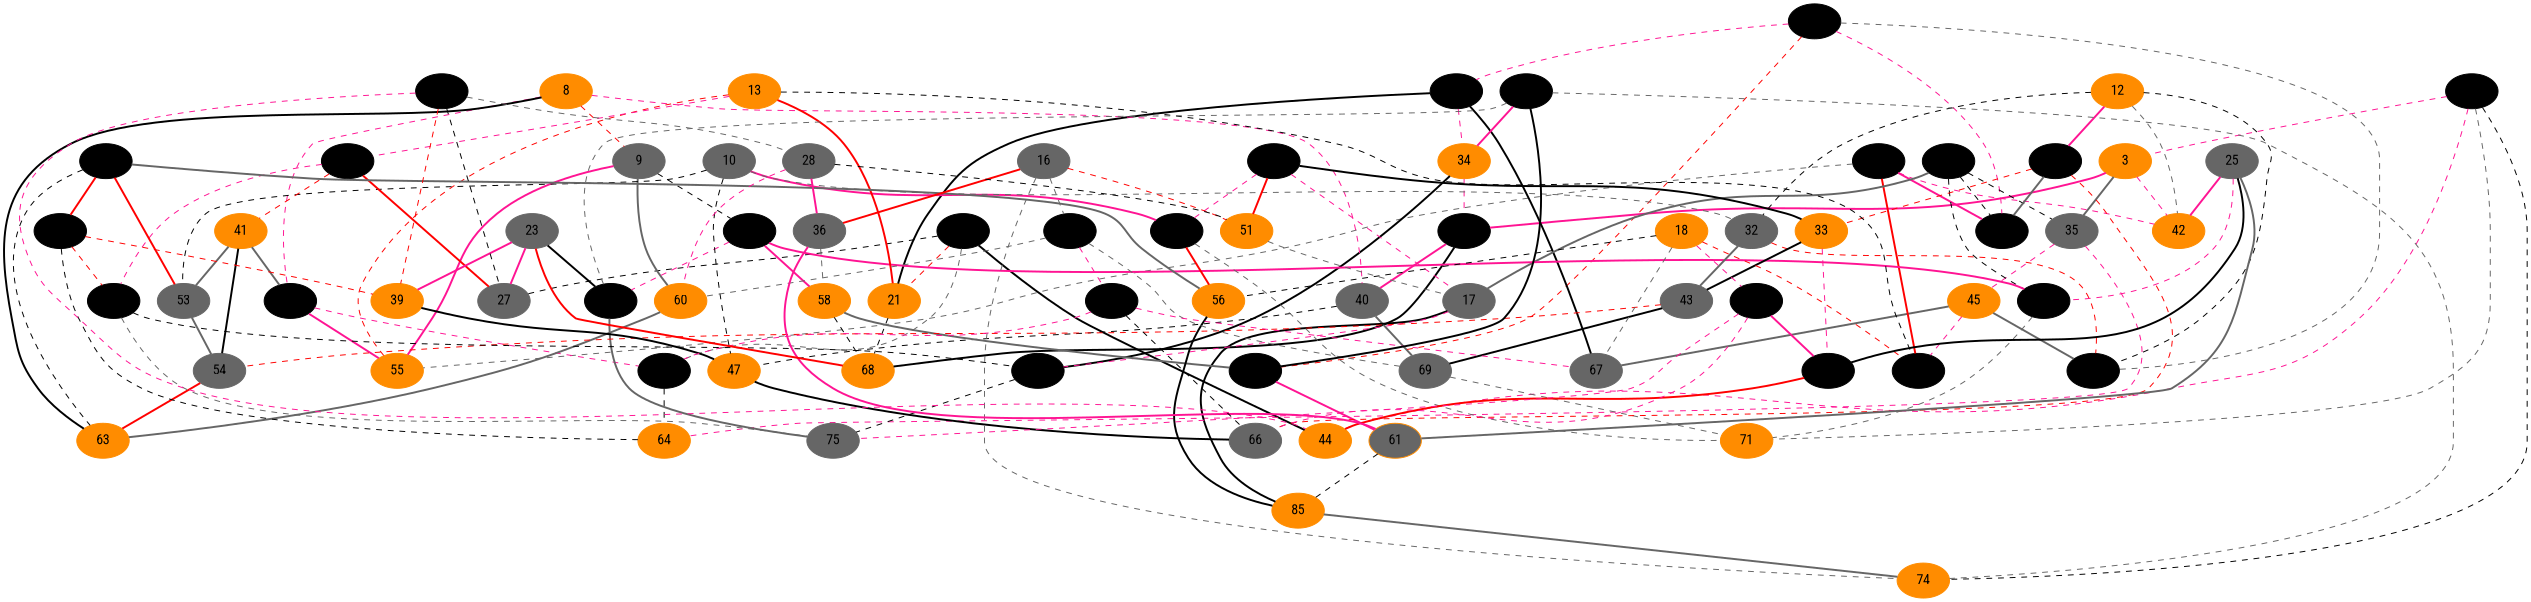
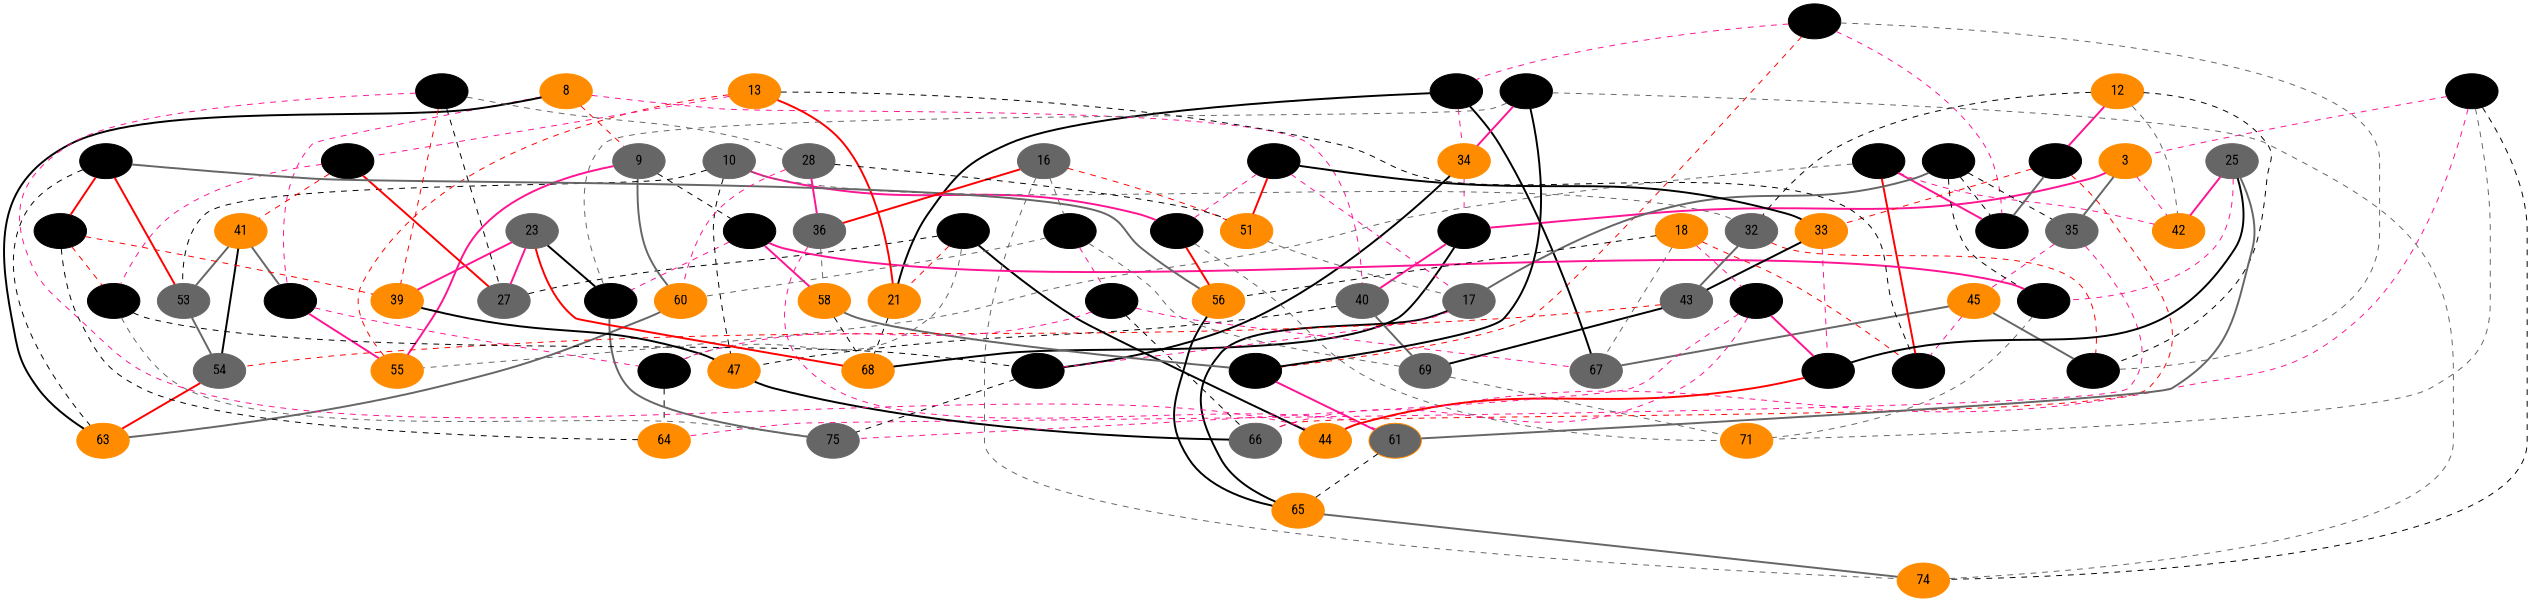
edge "36" -- "61": style bold -> dashed
node "85": label "85" -> "65"
